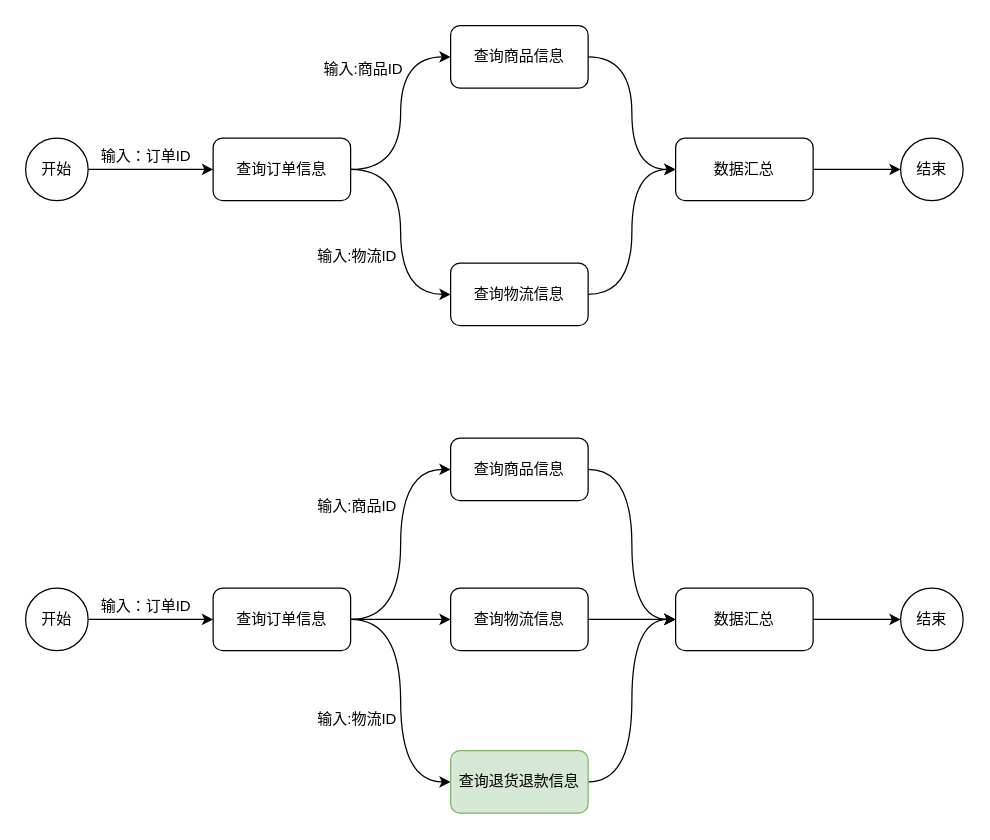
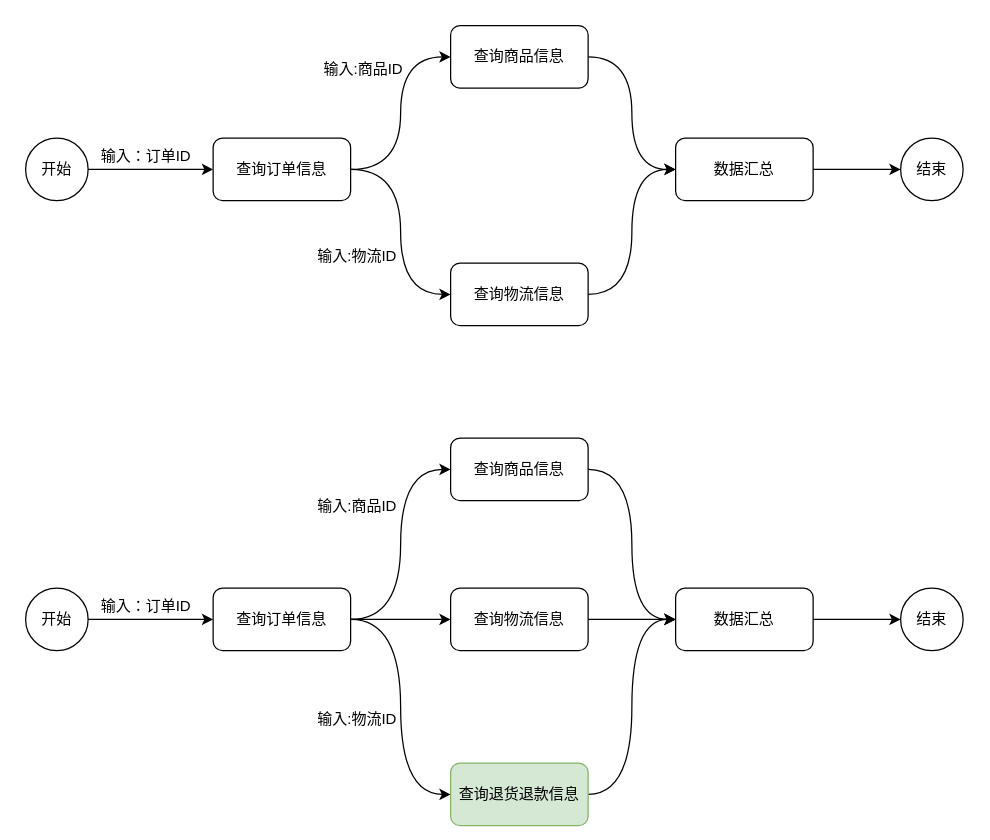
node "查询退货退款信息": moved (519, 782) -> (519, 794)
